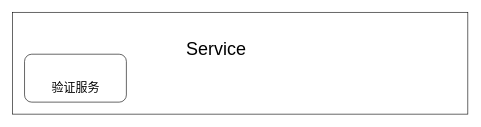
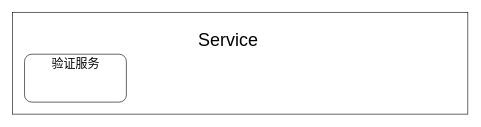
node "Service": moved (216, 48) -> (228, 39)
node "验证服务": moved (75, 87) -> (75, 63)
